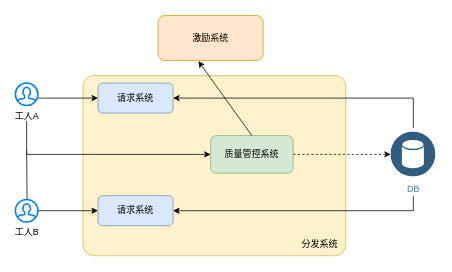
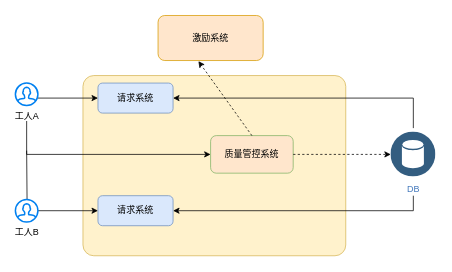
edge "质量管控系统" -> "激励系统": style solid -> dashed
node "质量管控系统": fillcolor #d5e8d4 -> #ffe6cc
node "分发系统": removed
